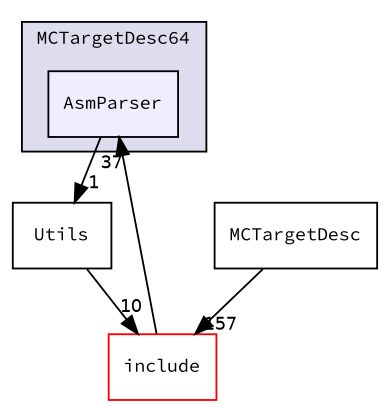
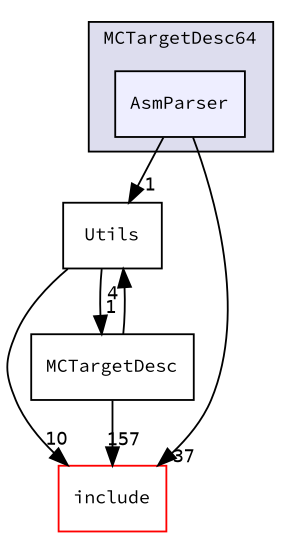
edge "include" -> "AsmParser": reversed
edge "Utils" -> "MCTargetDesc": added
edge "MCTargetDesc" -> "Utils": added
